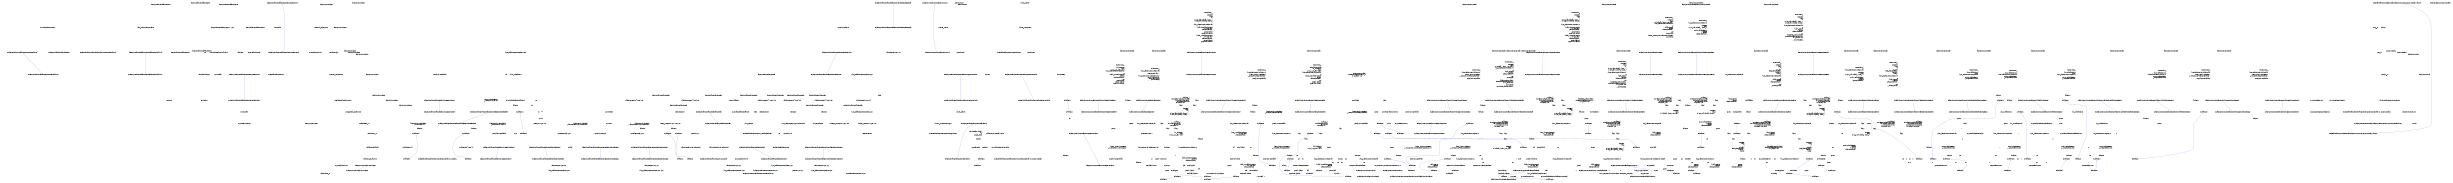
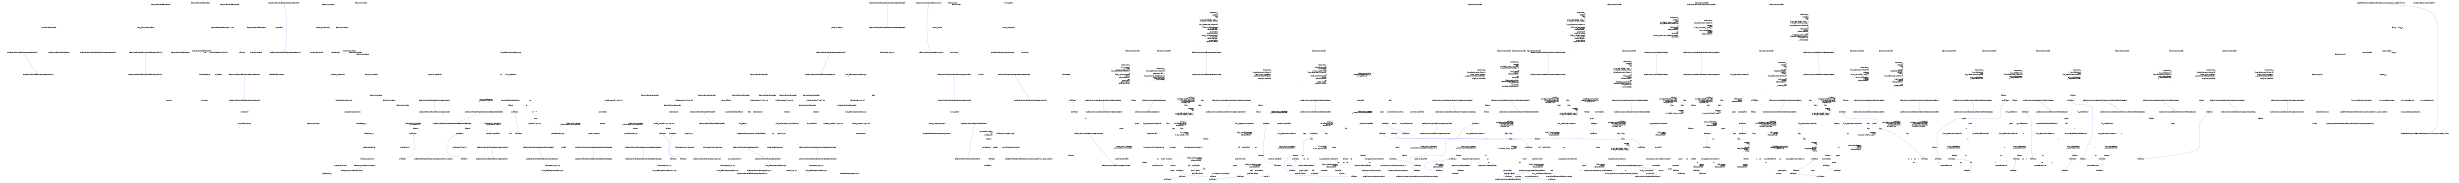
node "0: throw new ArgumentNullException(''storage'');": added
